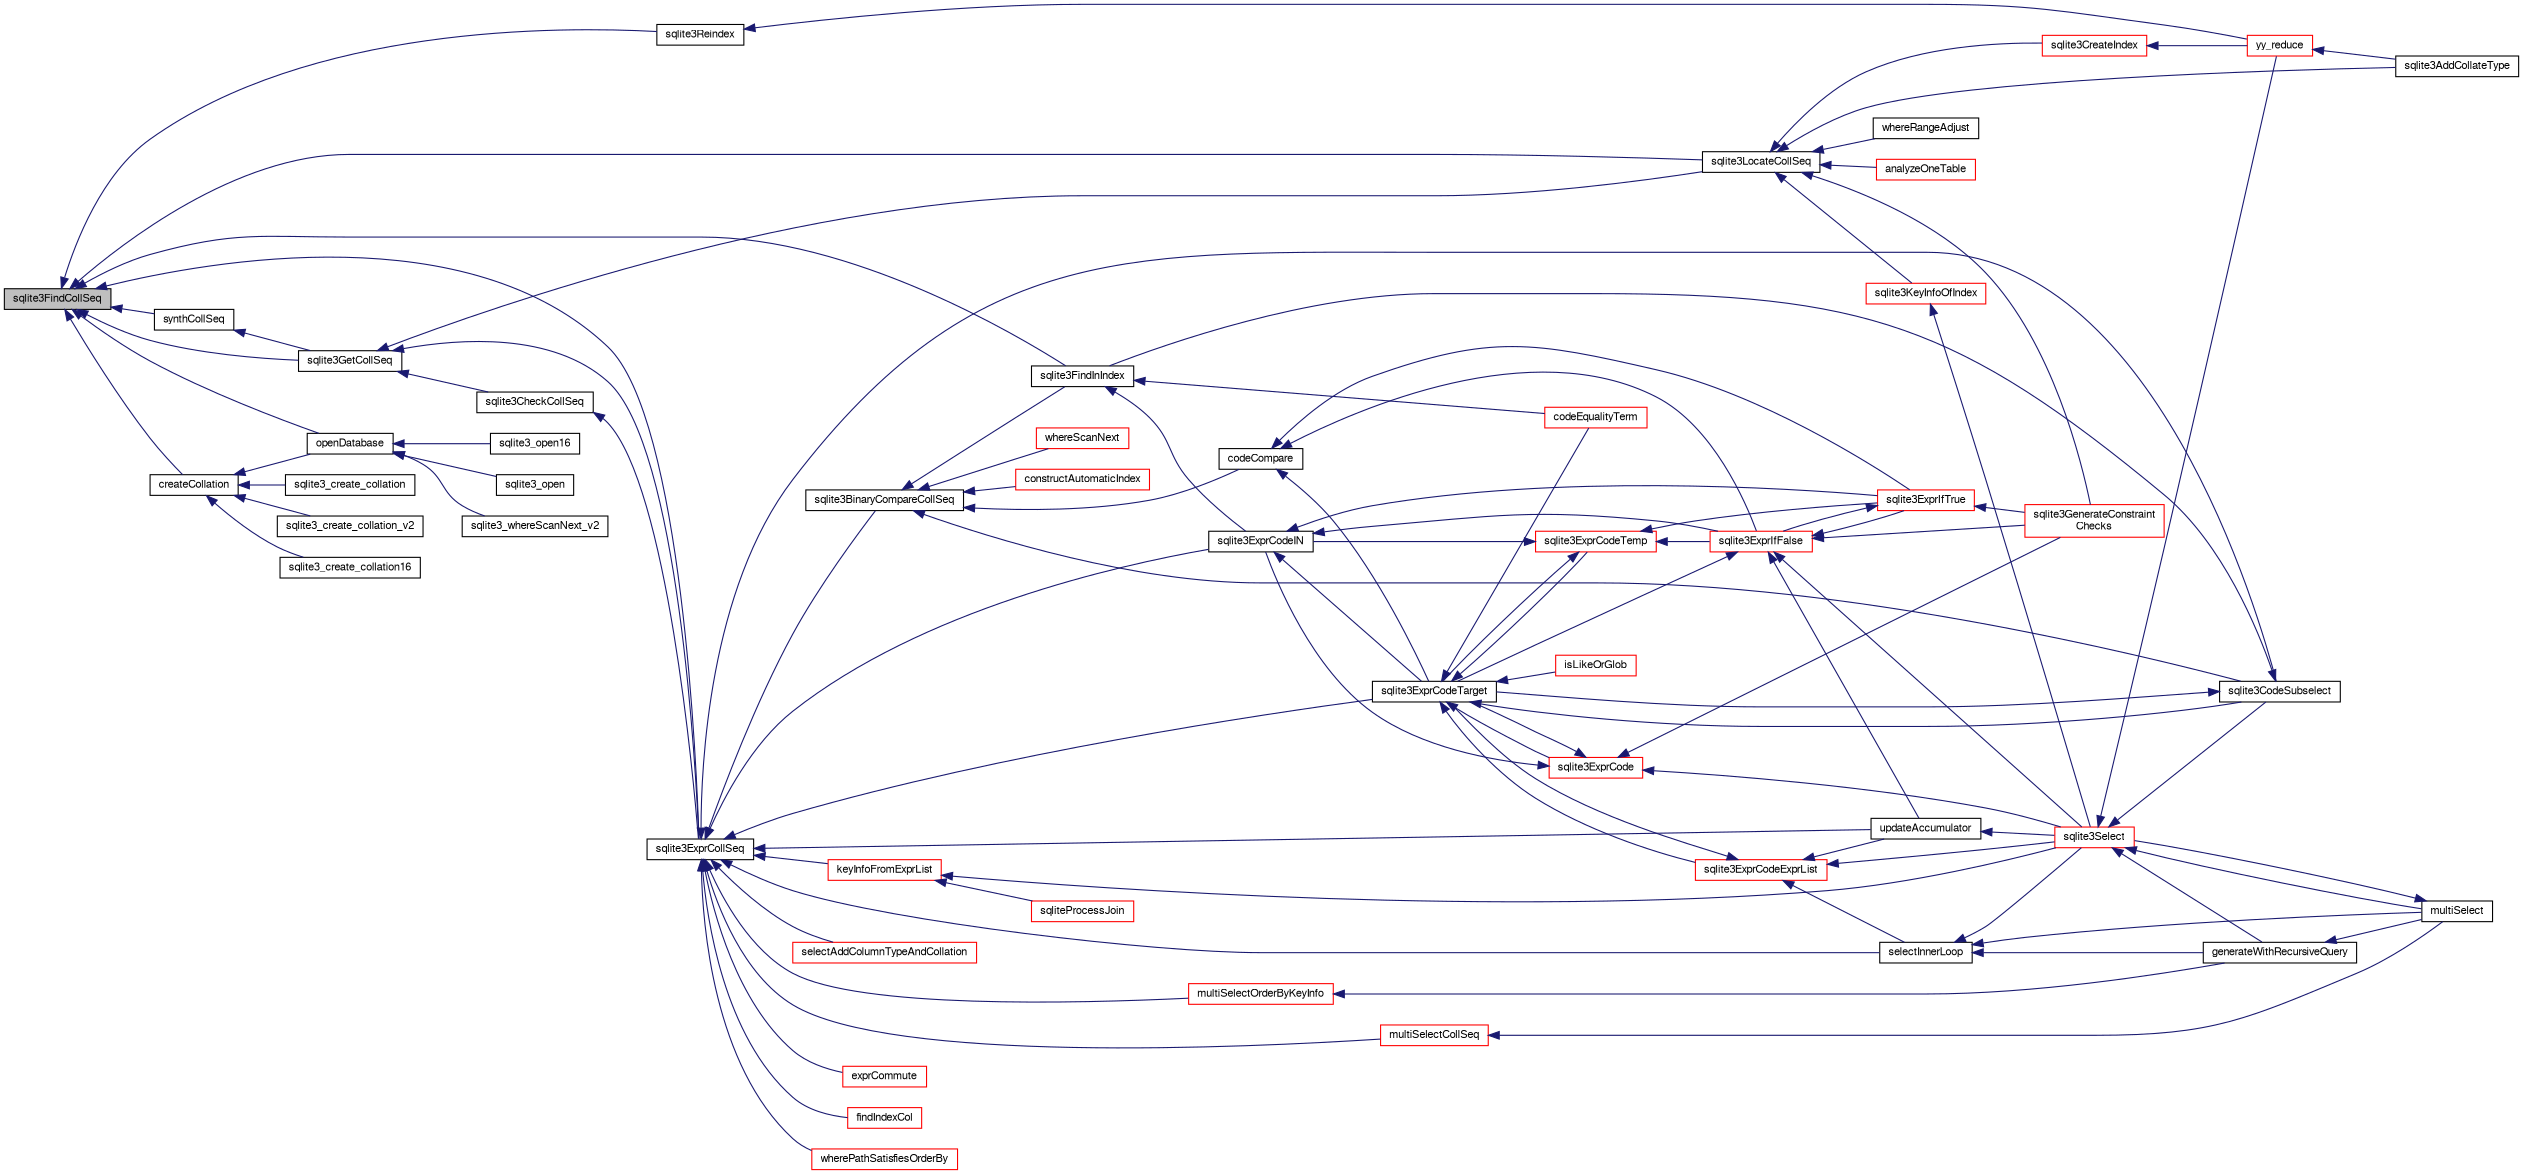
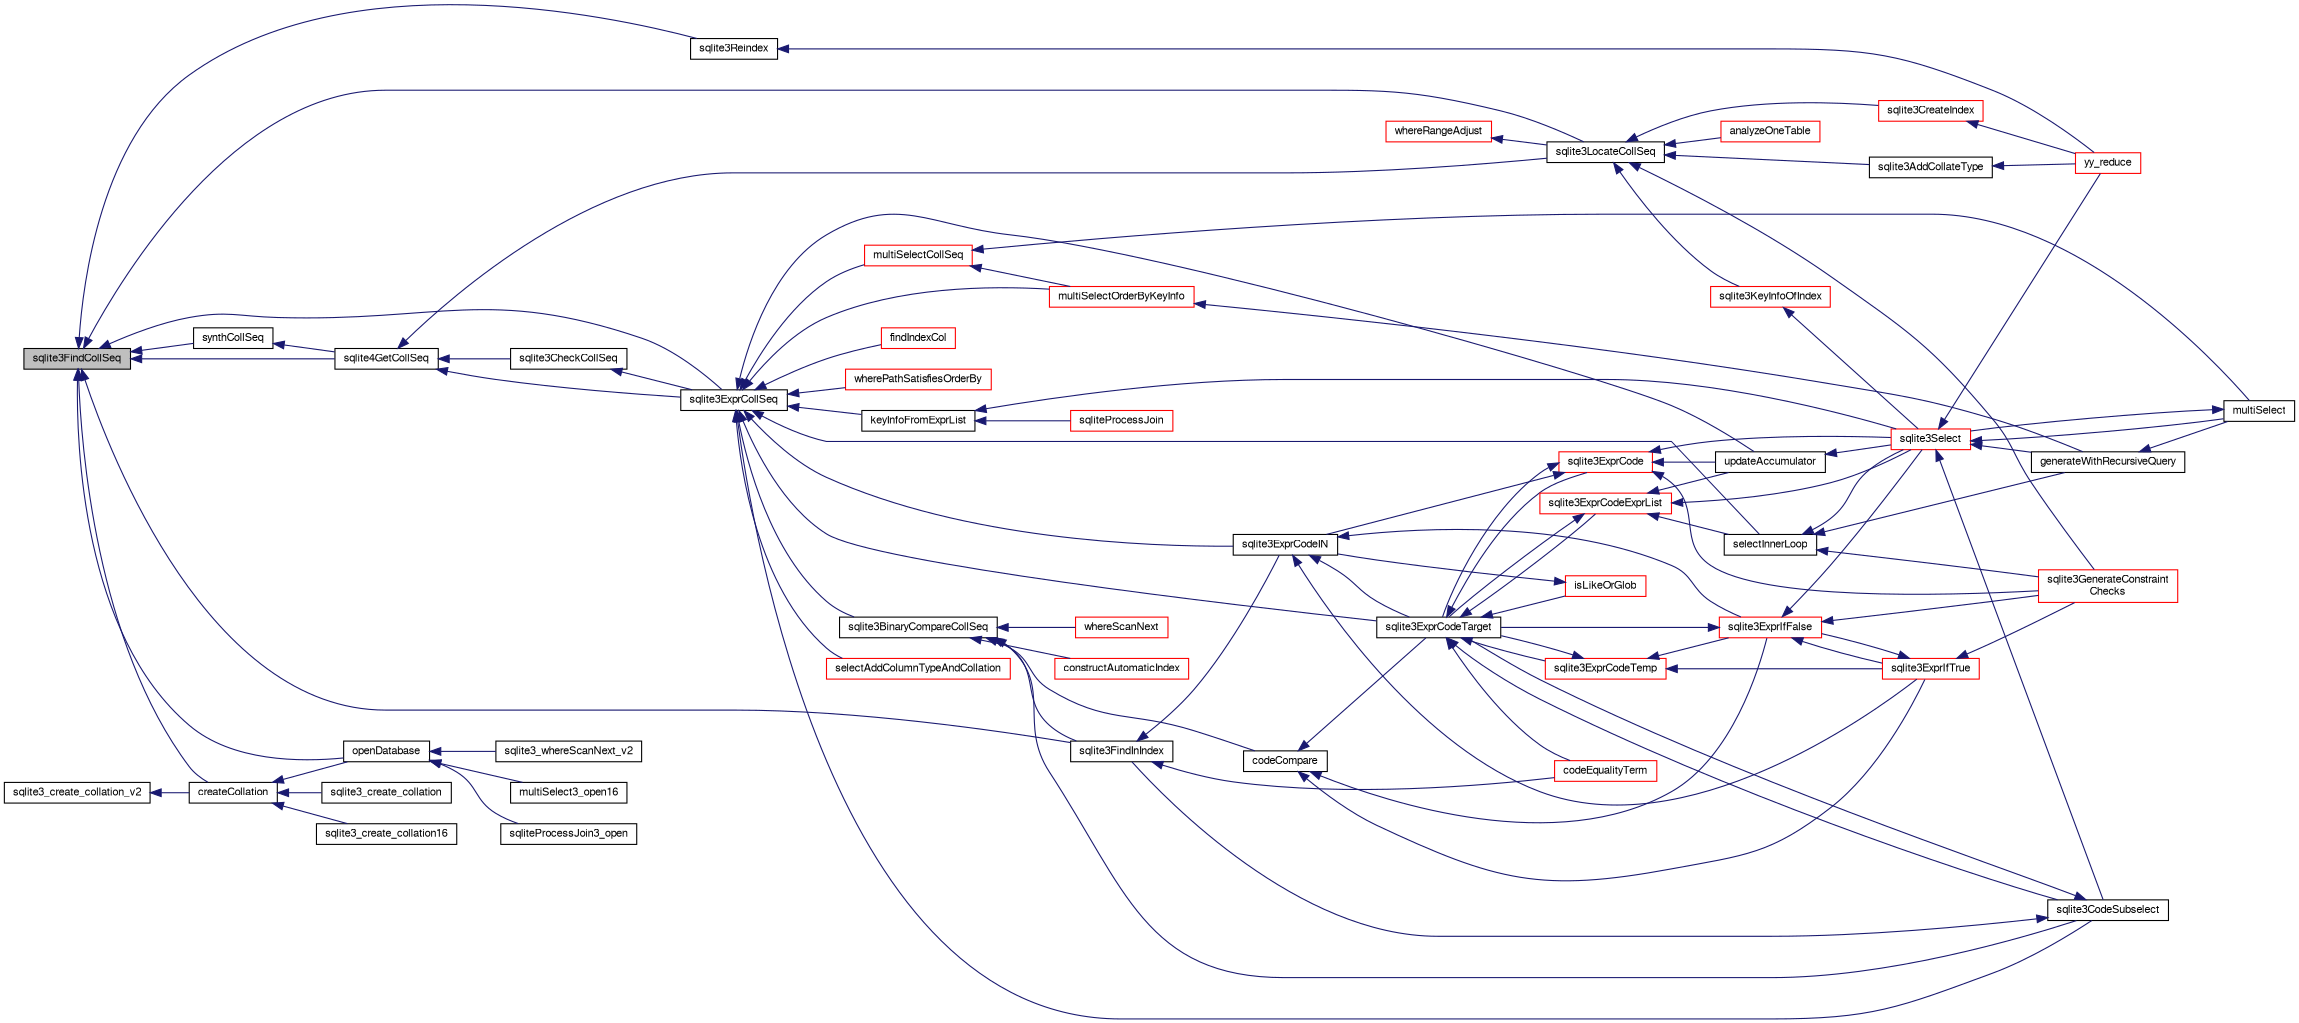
edge "sqlite3AddCollateType" -> "yy_reduce": reversed
node "whereRangeAdjust": color black -> red
edge "whereRangeAdjust" -> "sqlite3LocateCollSeq": reversed
edge "multiSelectOrderByKeyInfo" -> "multiSelectCollSeq": added
node "sqlite3GetCollSeq": label "sqlite3GetCollSeq" -> "sqlite4GetCollSeq"
node "sqlite3_open16": label "sqlite3_open16" -> "multiSelect3_open16"
node "sqlite3_open": label "sqlite3_open" -> "sqliteProcessJoin3_open"
edge "sqlite3_create_collation_v2" -> "createCollation": reversed
edge "sqlite3ExprCodeIN" -> "sqlite3ExprCodeTemp": now "sqlite3ExprCodeIN" -> "isLikeOrGlob"
edge "updateAccumulator" -> "sqlite3ExprIfFalse": now "updateAccumulator" -> "sqlite3ExprCode"
node "keyInfoFromExprList": color red -> black
edge "multiSelect" -> "selectInnerLoop": now "sqlite3GenerateConstraint Checks" -> "selectInnerLoop"
node "exprCommute": removed
